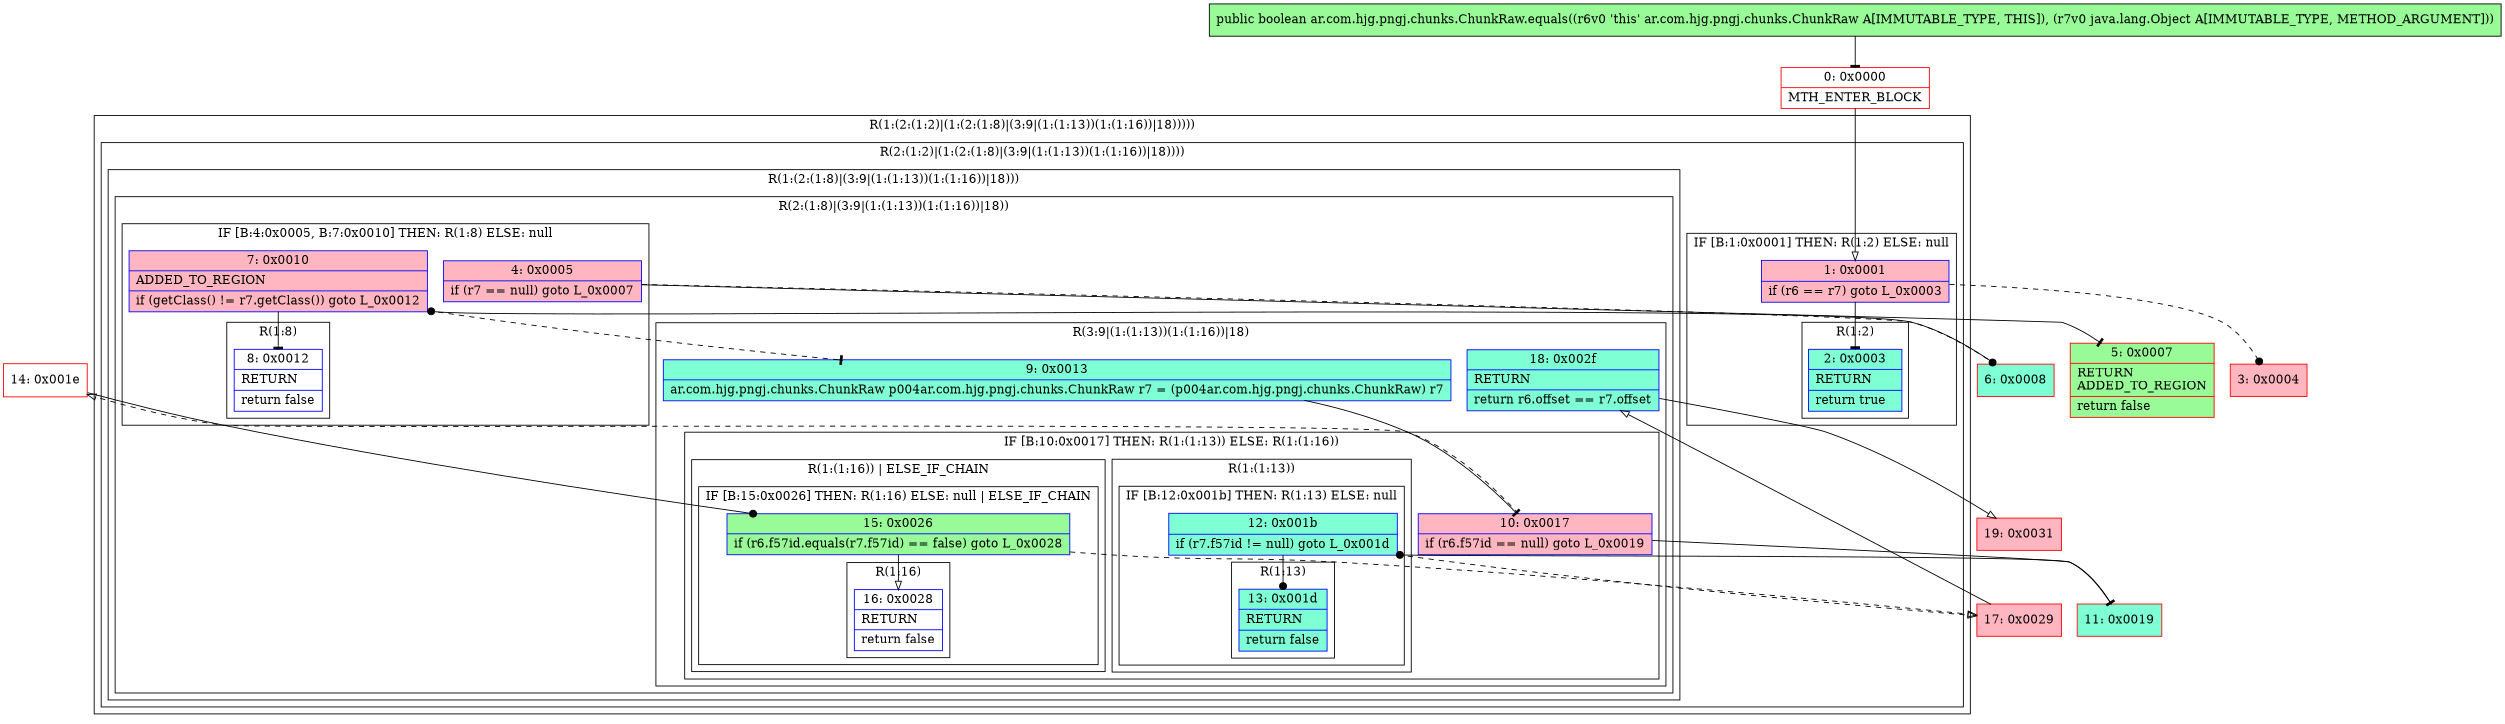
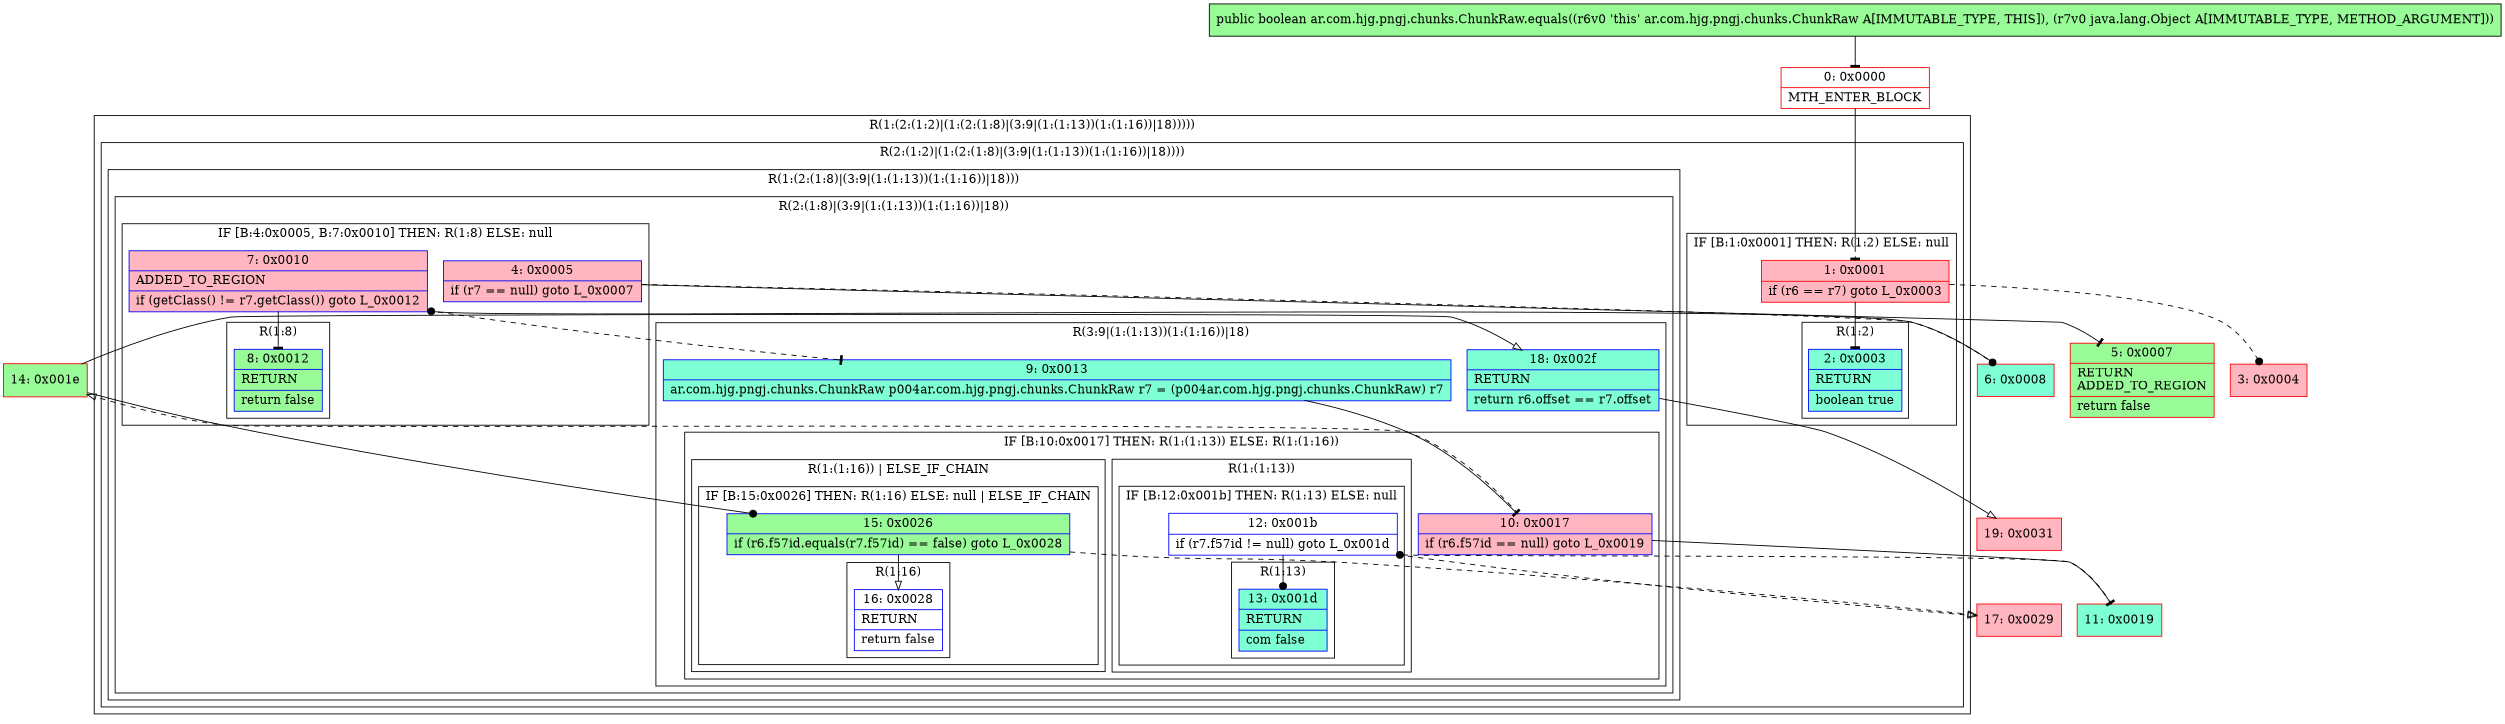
edge "0: 0x0000" -> "1: 0x0001": arrowhead onormal -> tee
node "1: 0x0001": color blue -> red
node "14: 0x001e": fillcolor white -> palegreen
node "8: 0x0012": fillcolor white -> palegreen
node "2: 0x0003": text "return true" -> "boolean true"
edge "17: 0x0029" -> "18: 0x002f": now "14: 0x001e" -> "18: 0x002f"
node "12: 0x001b": fillcolor aquamarine -> white
edge "11: 0x0019" -> "12: 0x001b": style solid -> dashed
node "13: 0x001d": text "return false" -> "com false"
